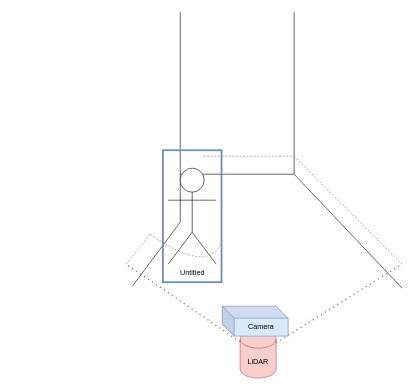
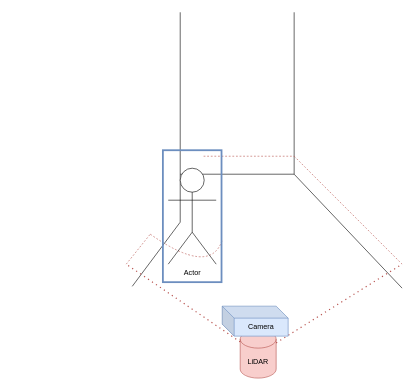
node "Untitled": label "Untitled" -> "Actor"
